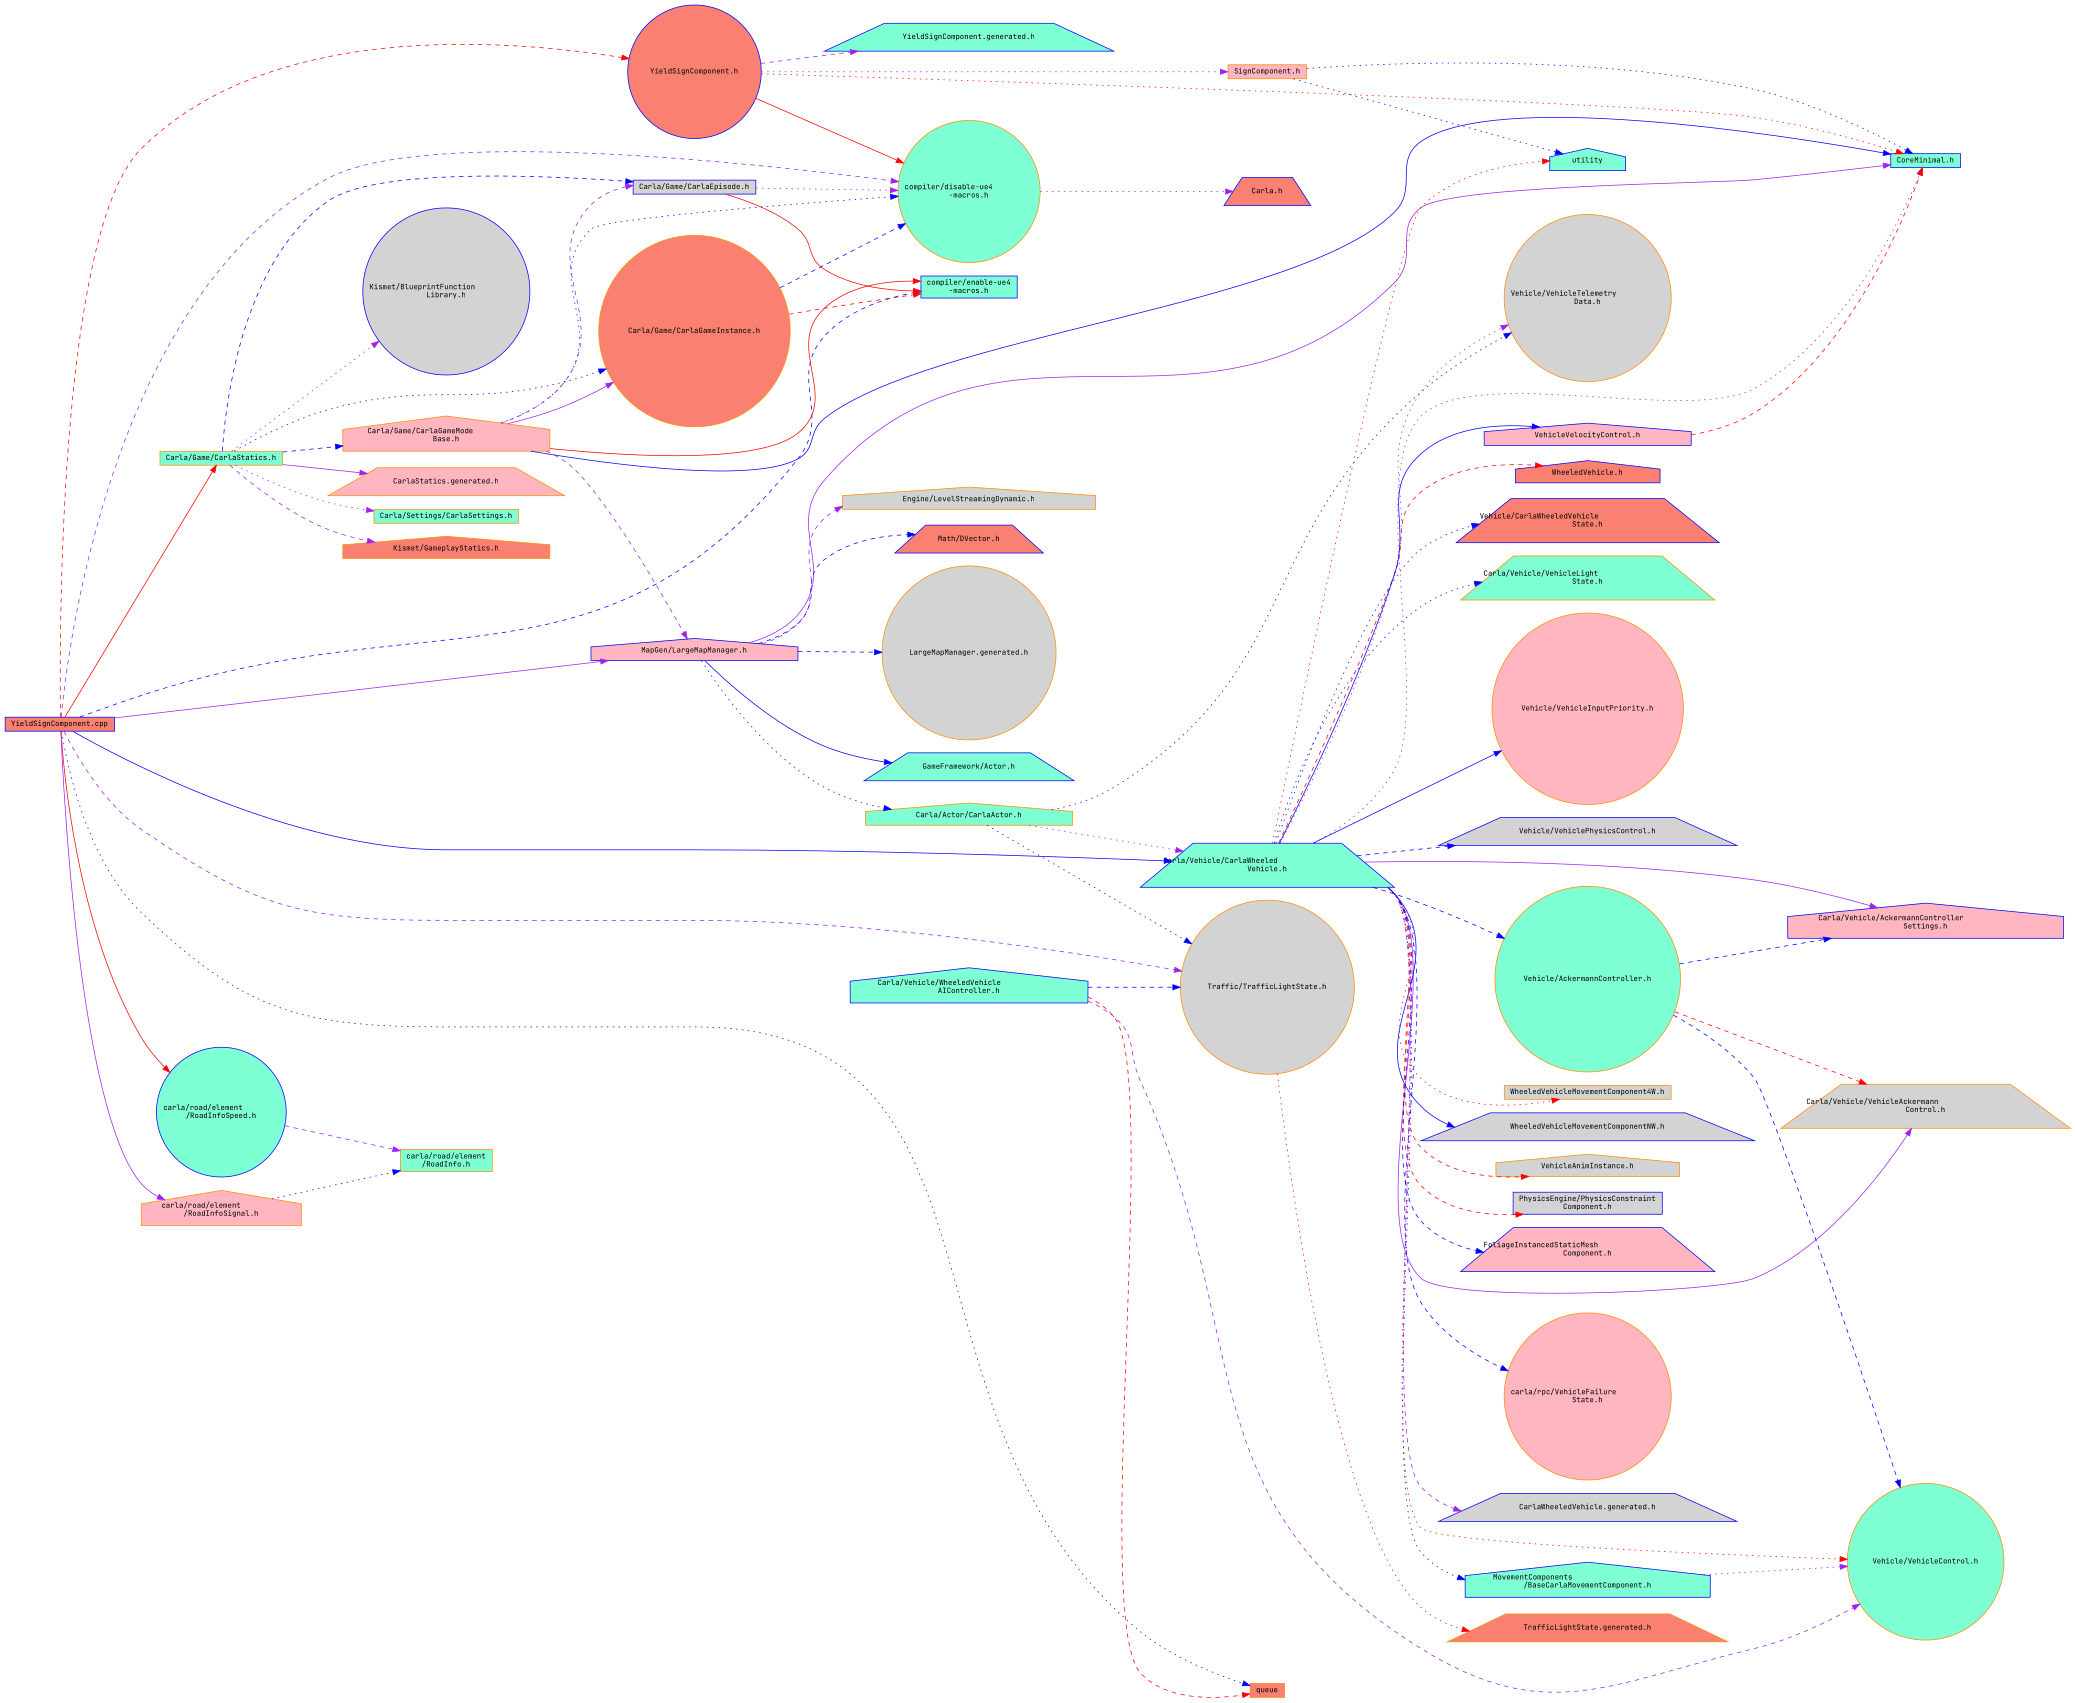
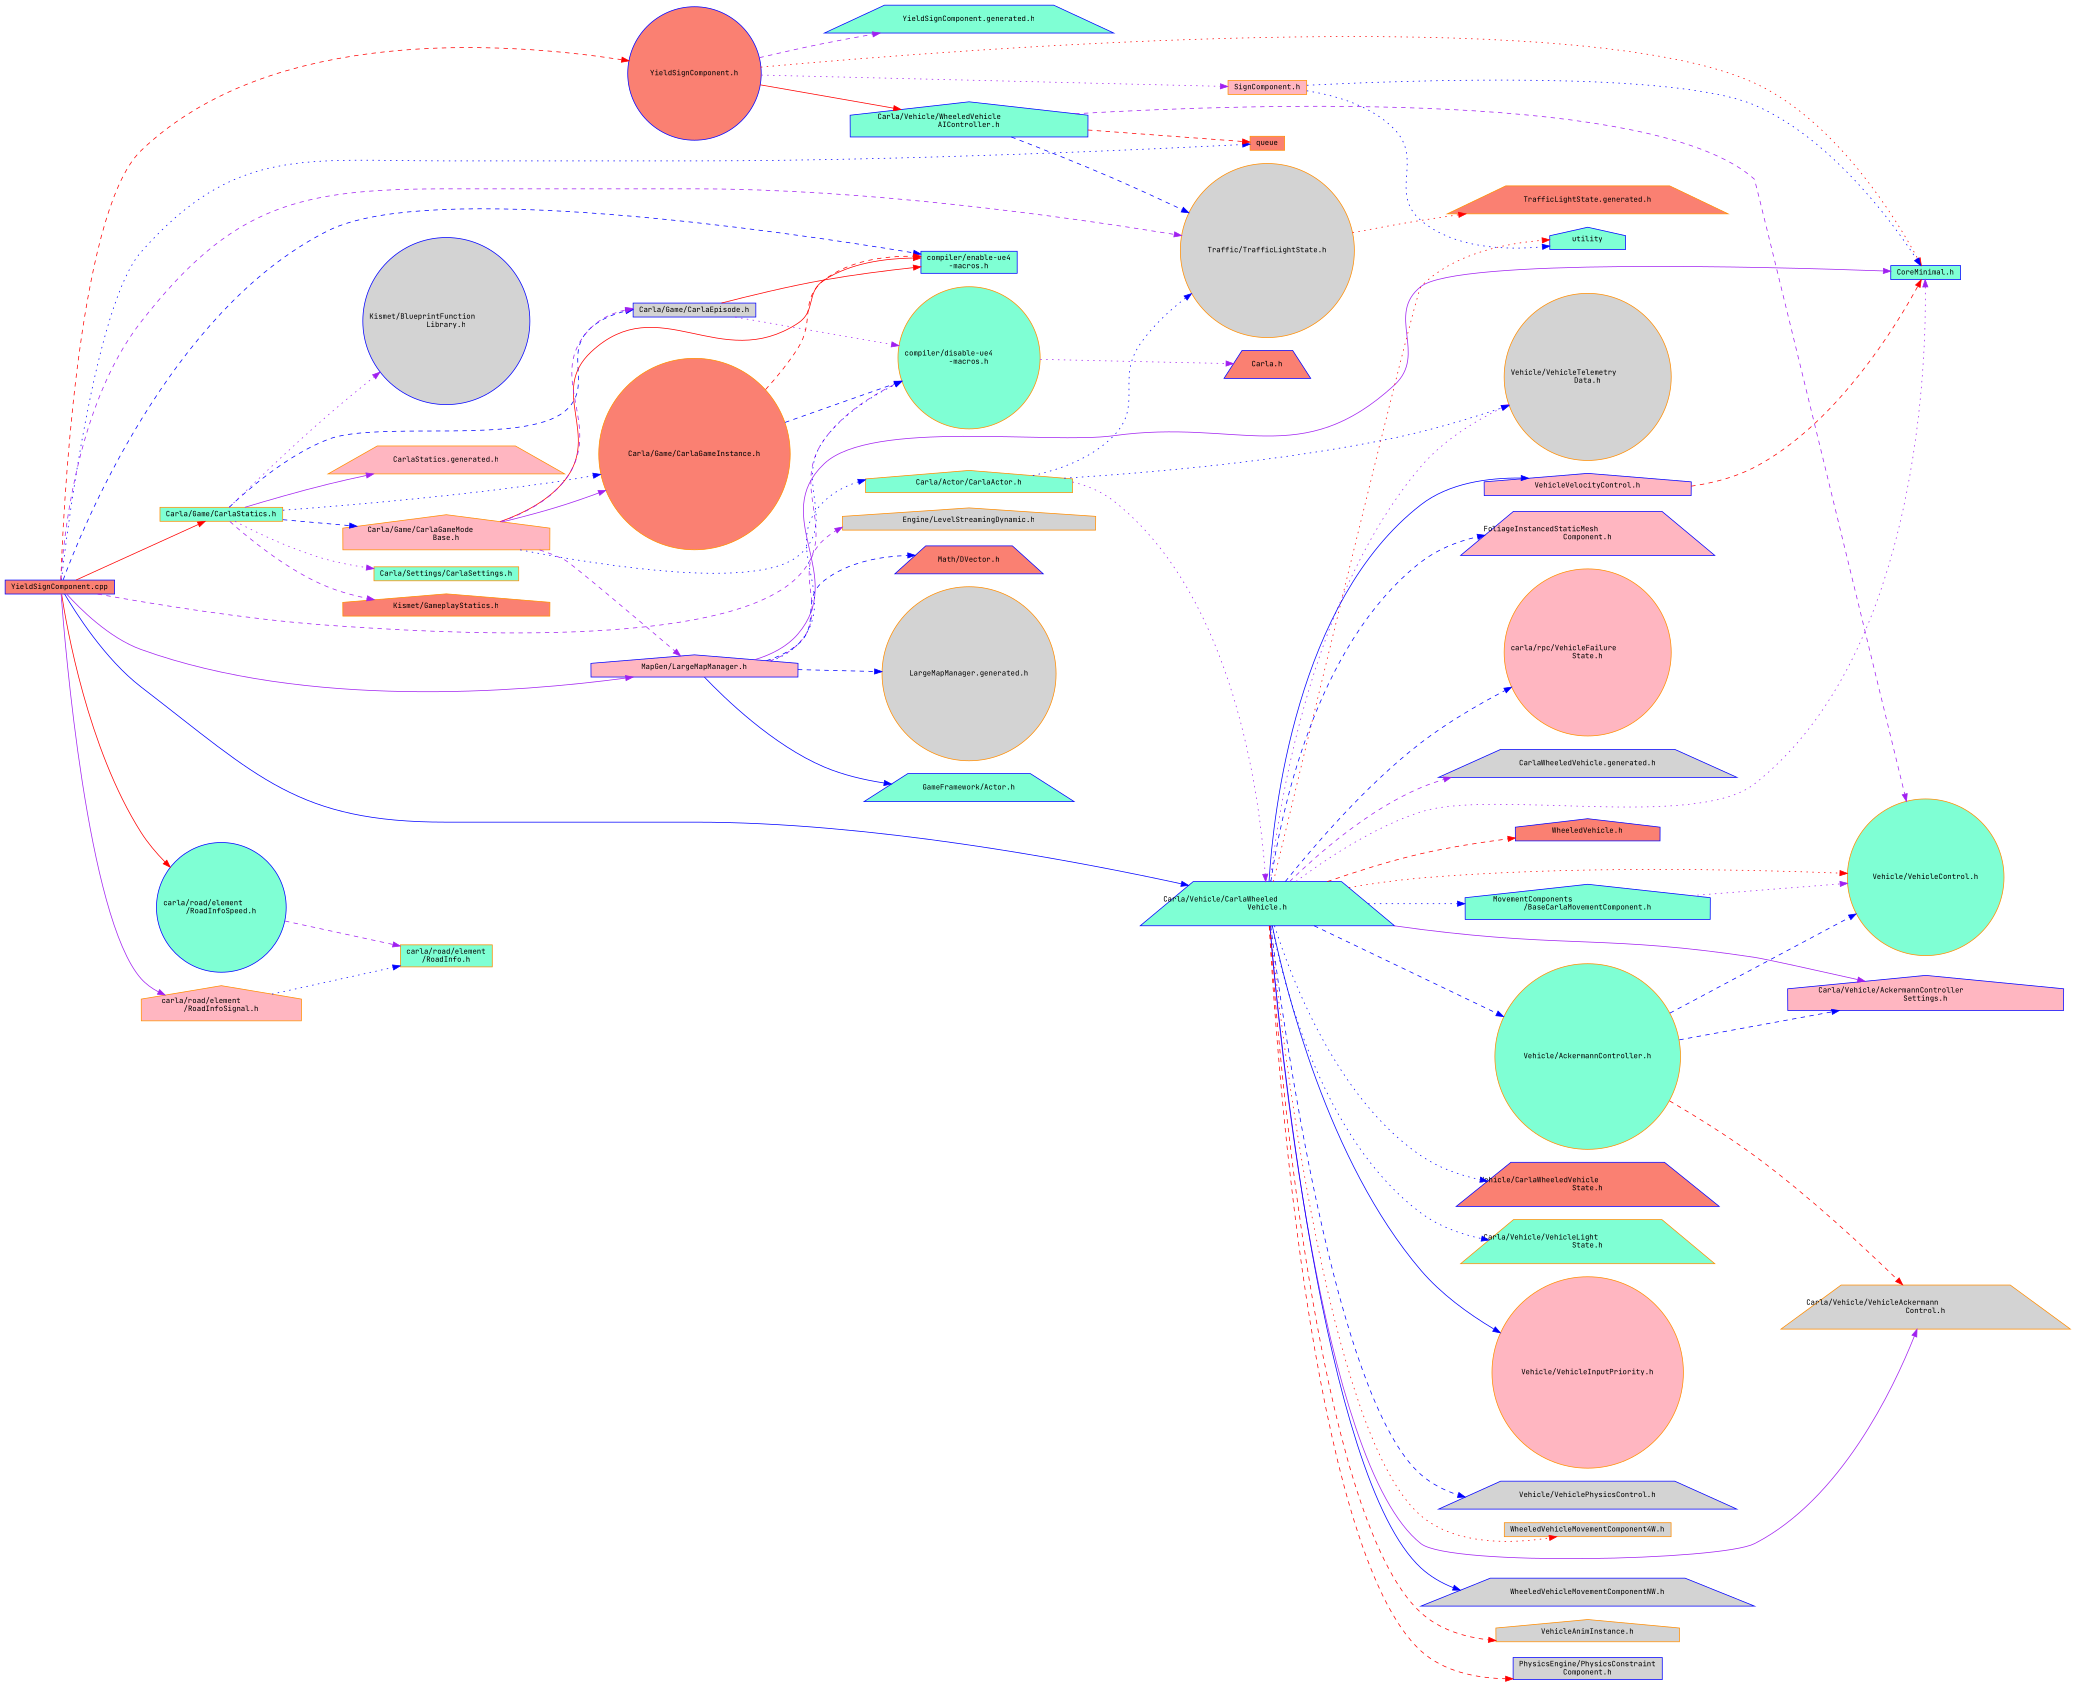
edge "YieldSignComponent.h" -> "compiler/disable-ue4 -macros.h": now "YieldSignComponent.h" -> "Carla/Vehicle/WheeledVehicle AIController.h"
edge "Carla/Game/CarlaGameMode Base.h" -> "CoreMinimal.h": removed
